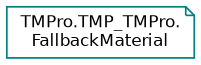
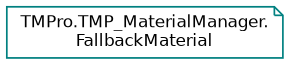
node "TMPro.TMP_TMPro. FallbackMaterial": label "TMPro.TMP_TMPro. FallbackMaterial" -> "TMPro.TMP_MaterialManager. FallbackMaterial"
